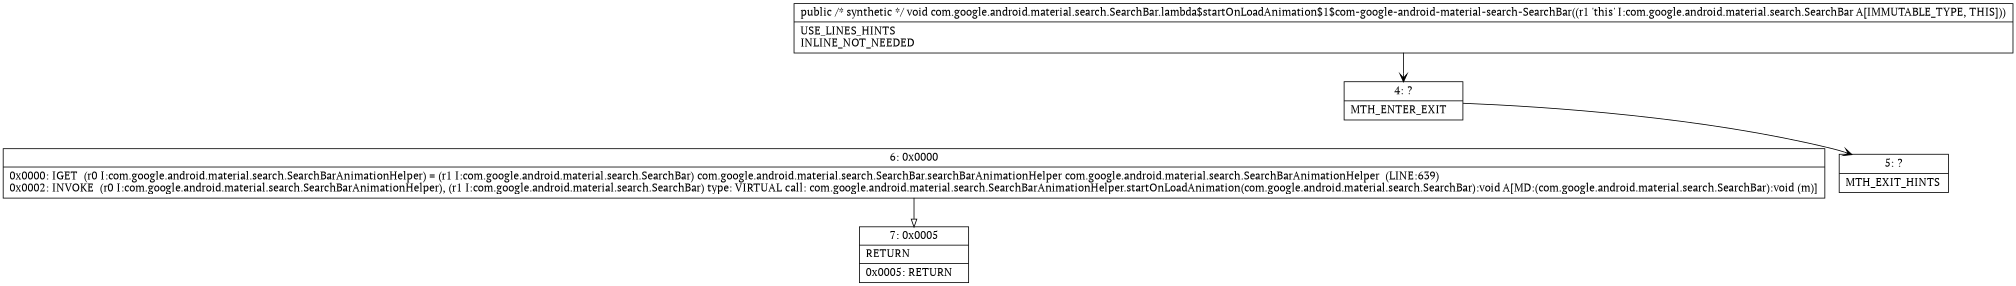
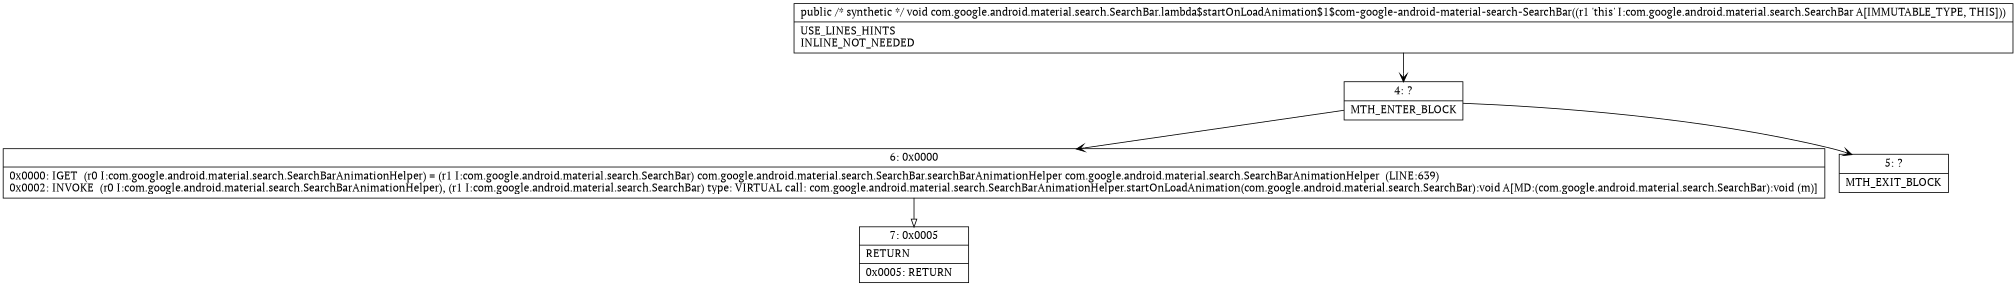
node "4: ?": text "MTH_ENTER_EXIT" -> "MTH_ENTER_BLOCK"
edge "4: ?" -> "6: 0x0000": added
node "5: ?": text "MTH_EXIT_HINTS" -> "MTH_EXIT_BLOCK"
